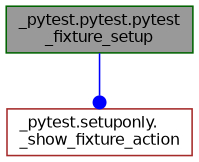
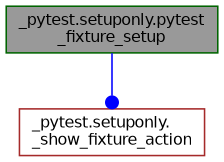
node "_pytest.pytest.pytest _fixture_setup": label "_pytest.pytest.pytest _fixture_setup" -> "_pytest.setuponly.pytest _fixture_setup"
